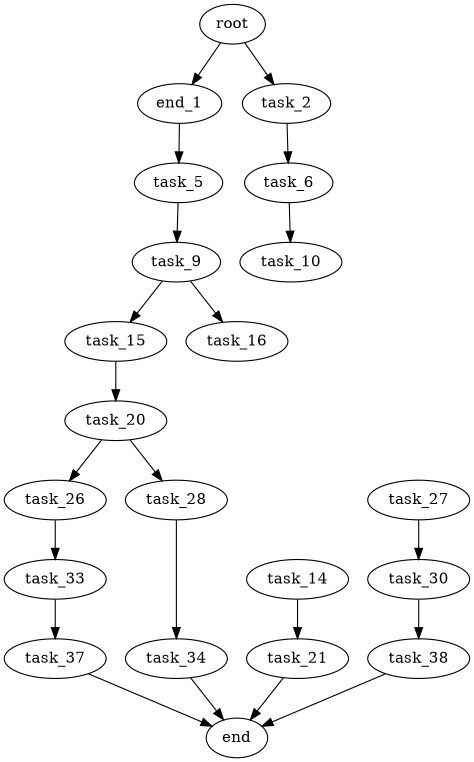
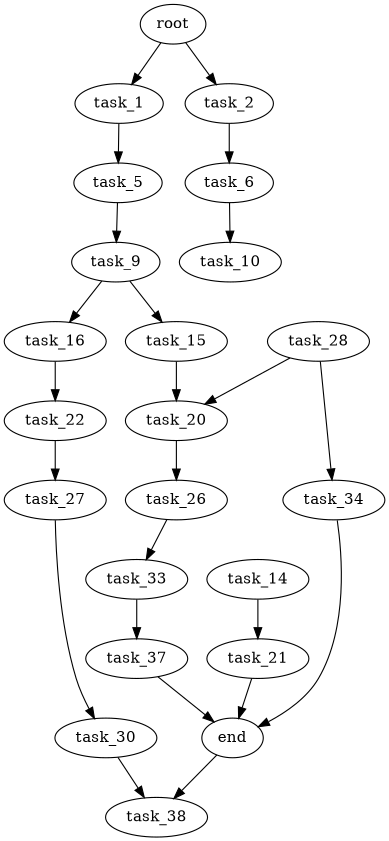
node "end_1": label "end_1" -> "task_1"
node "task_22": added
edge "task_20" -> "task_28": reversed
edge "task_38" -> "end": reversed
